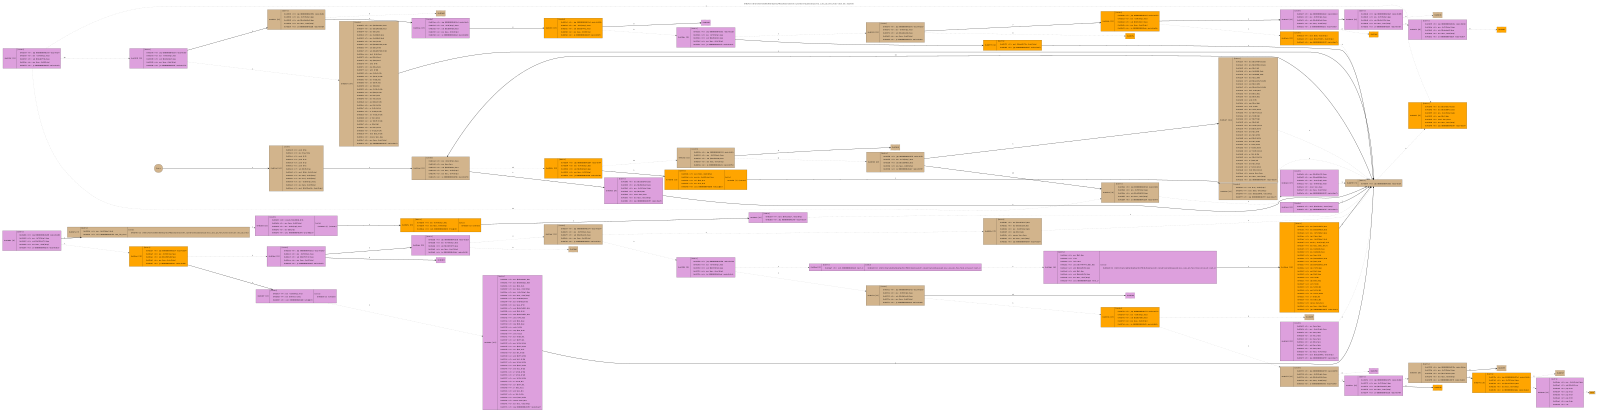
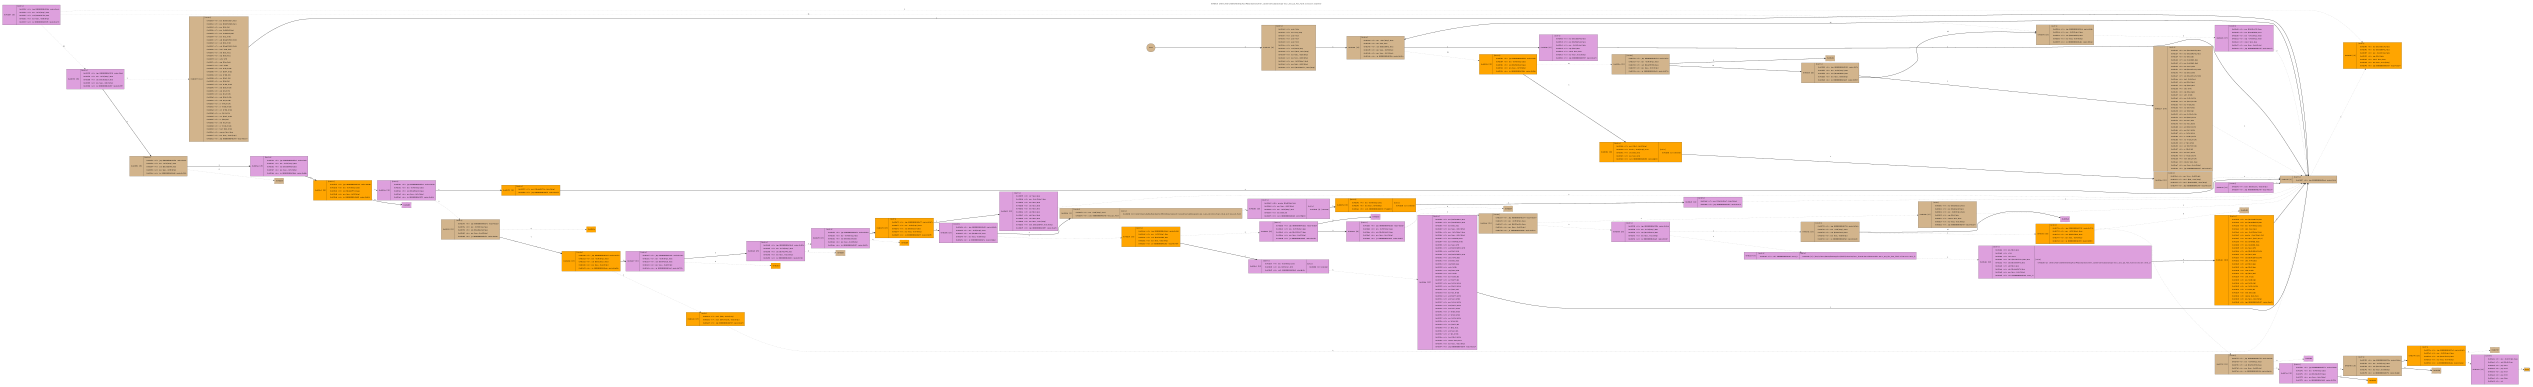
edge "0x40151a [22]" -> "0x401530 [22]": style dotted -> bold
node "0x401672 [25]": added
